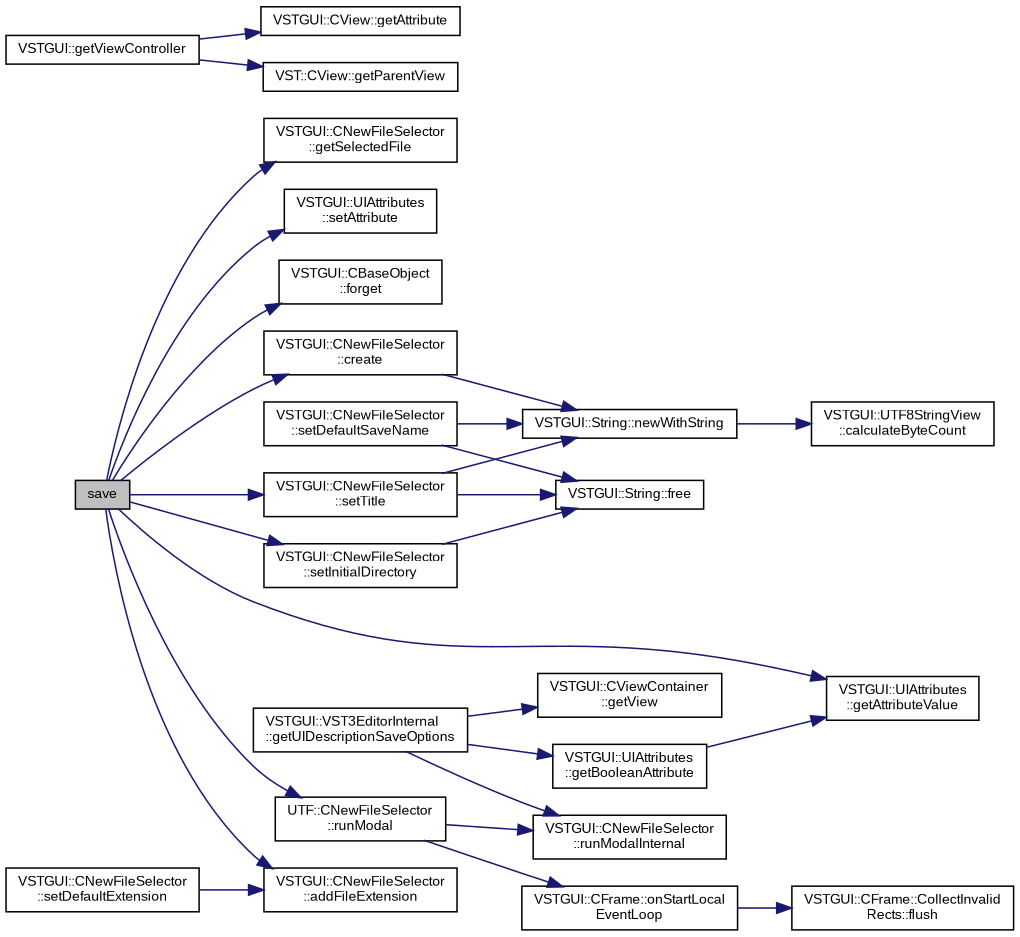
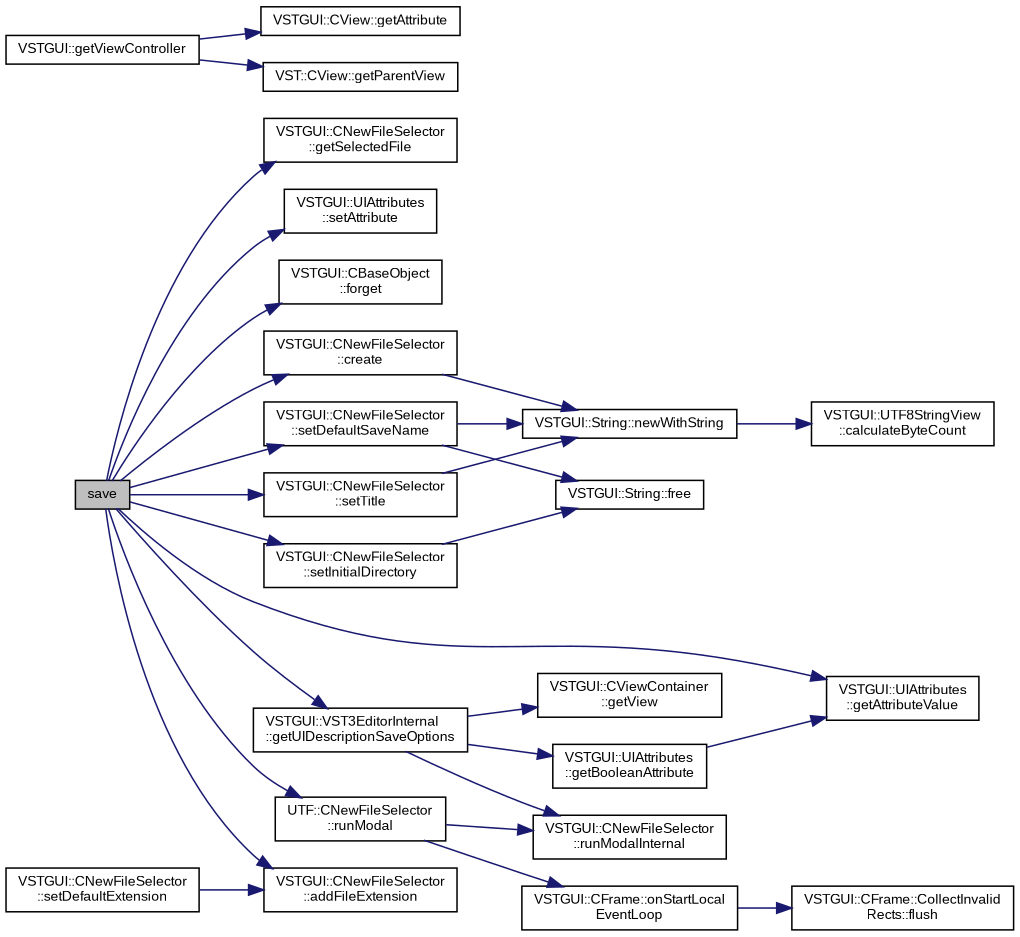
edge "save" -> "VSTGUI::CNewFileSelector ::setDefaultSaveName": added
edge "VSTGUI::CNewFileSelector ::setTitle" -> "VSTGUI::String::free": removed
edge "save" -> "VSTGUI::VST3EditorInternal ::getUIDescriptionSaveOptions": added
